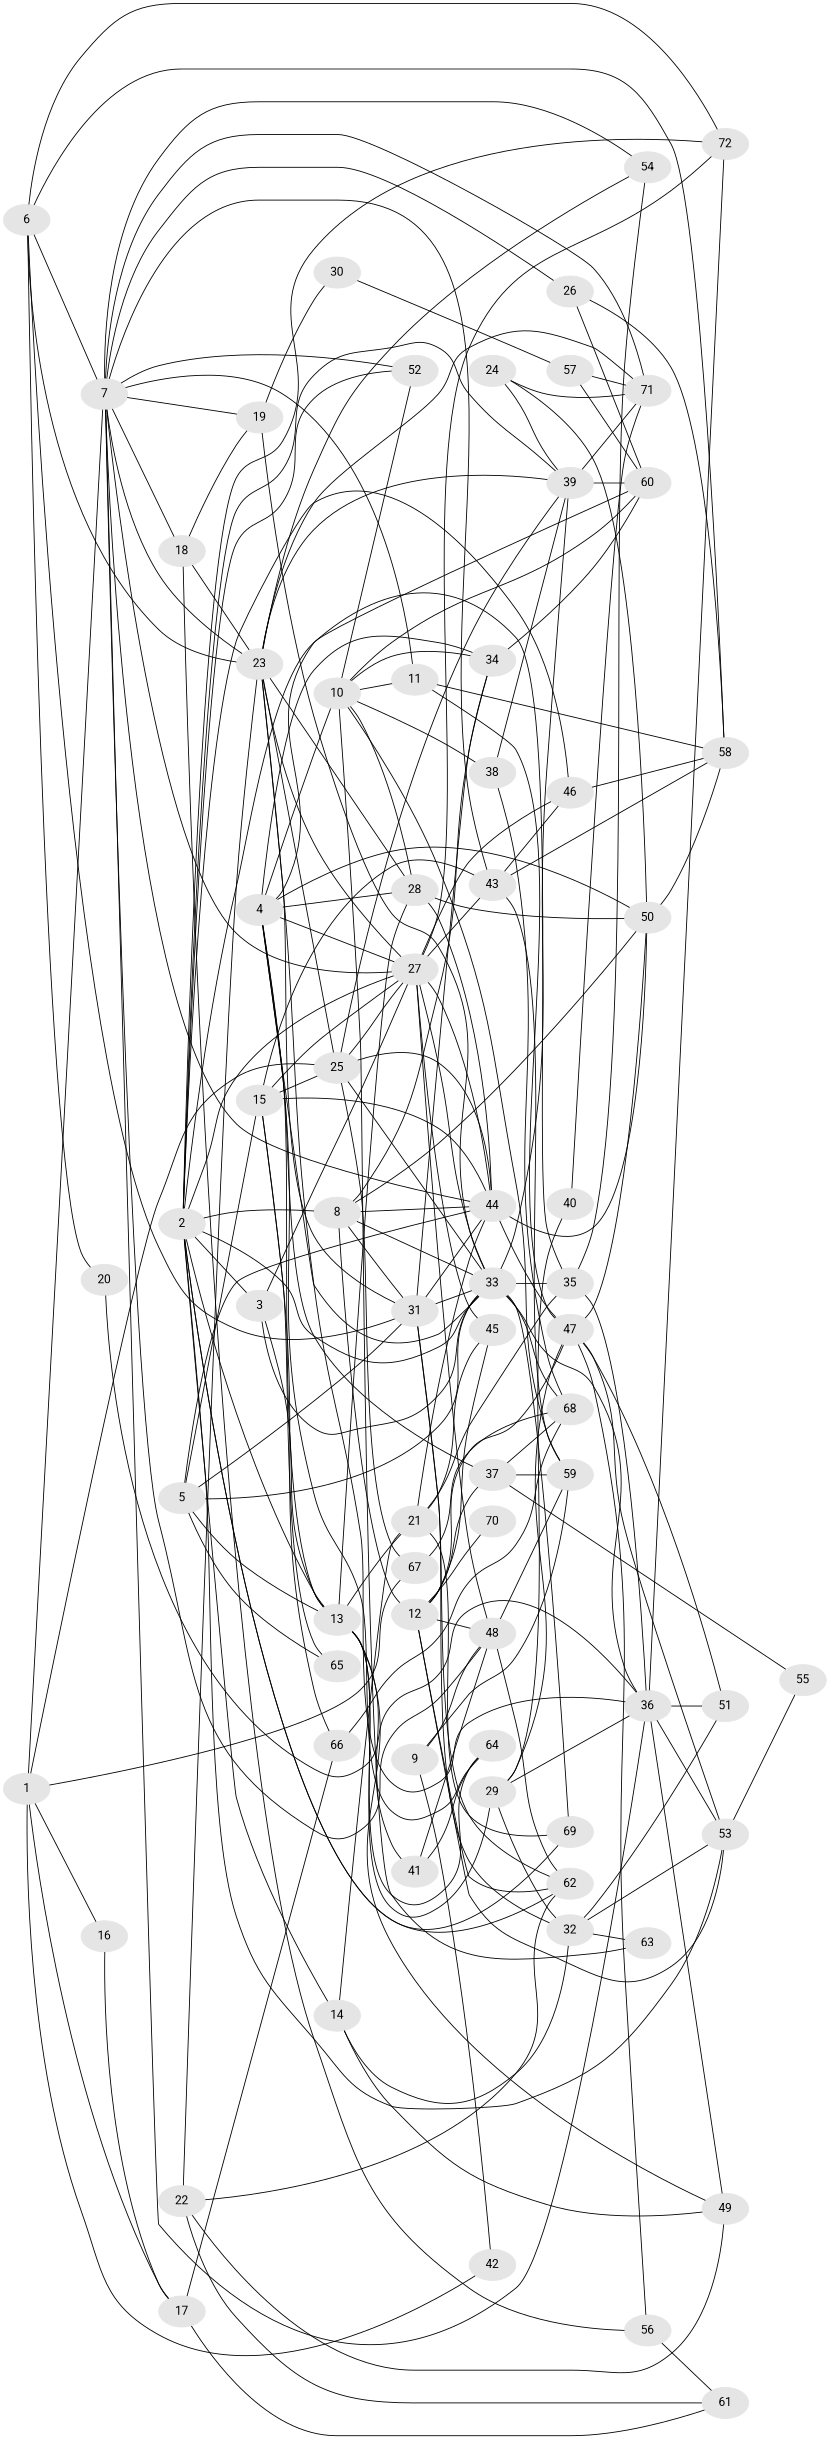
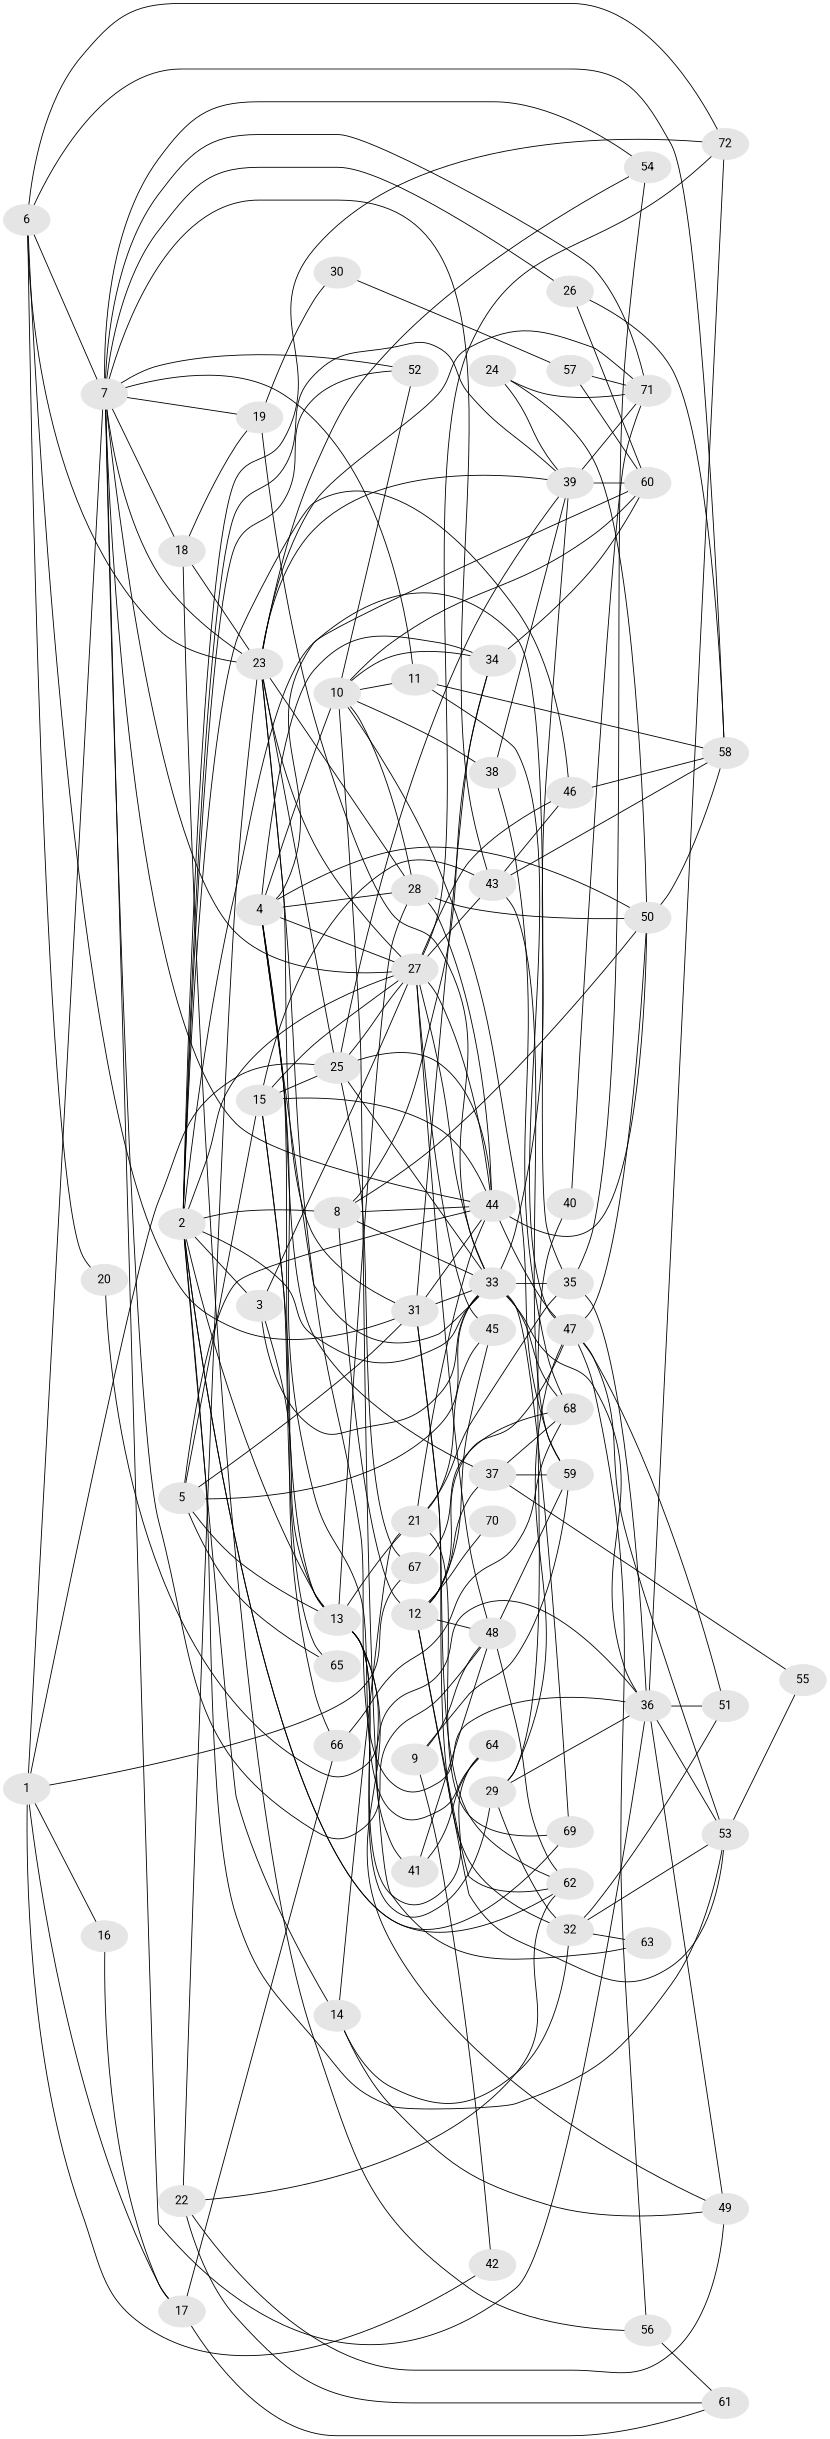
edge "8" -- "31": removed
